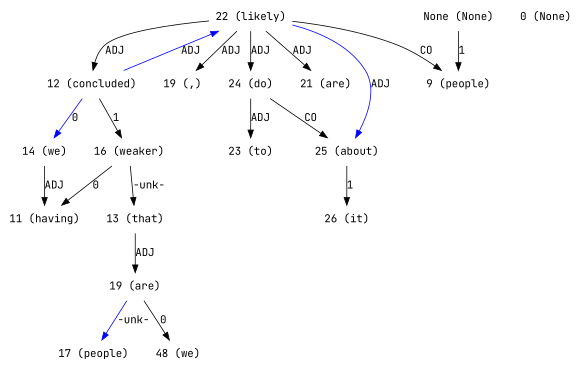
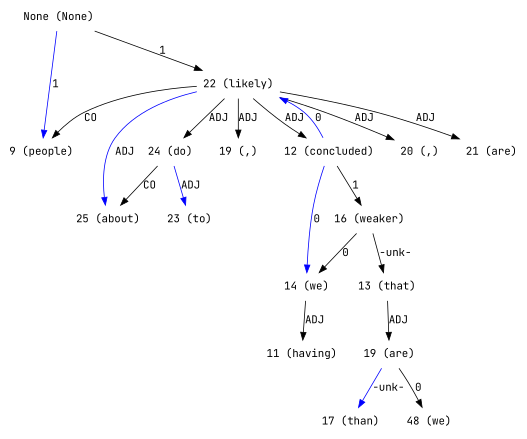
node "0 (None)": removed
edge "None (None)" -> "9 (people)": color black -> blue
edge "None (None)" -> "22 (likely)": added, label "1"
edge "12 (concluded)" -> "22 (likely)": label "ADJ" -> "0"
edge "24 (do)" -> "23 (to)": color black -> blue
node "20 (,)": added
edge "16 (weaker)" -> "11 (having)": now "16 (weaker)" -> "14 (we)"
node "26 (it)": removed
node "17 (people)": label "17 (people)" -> "17 (than)"
